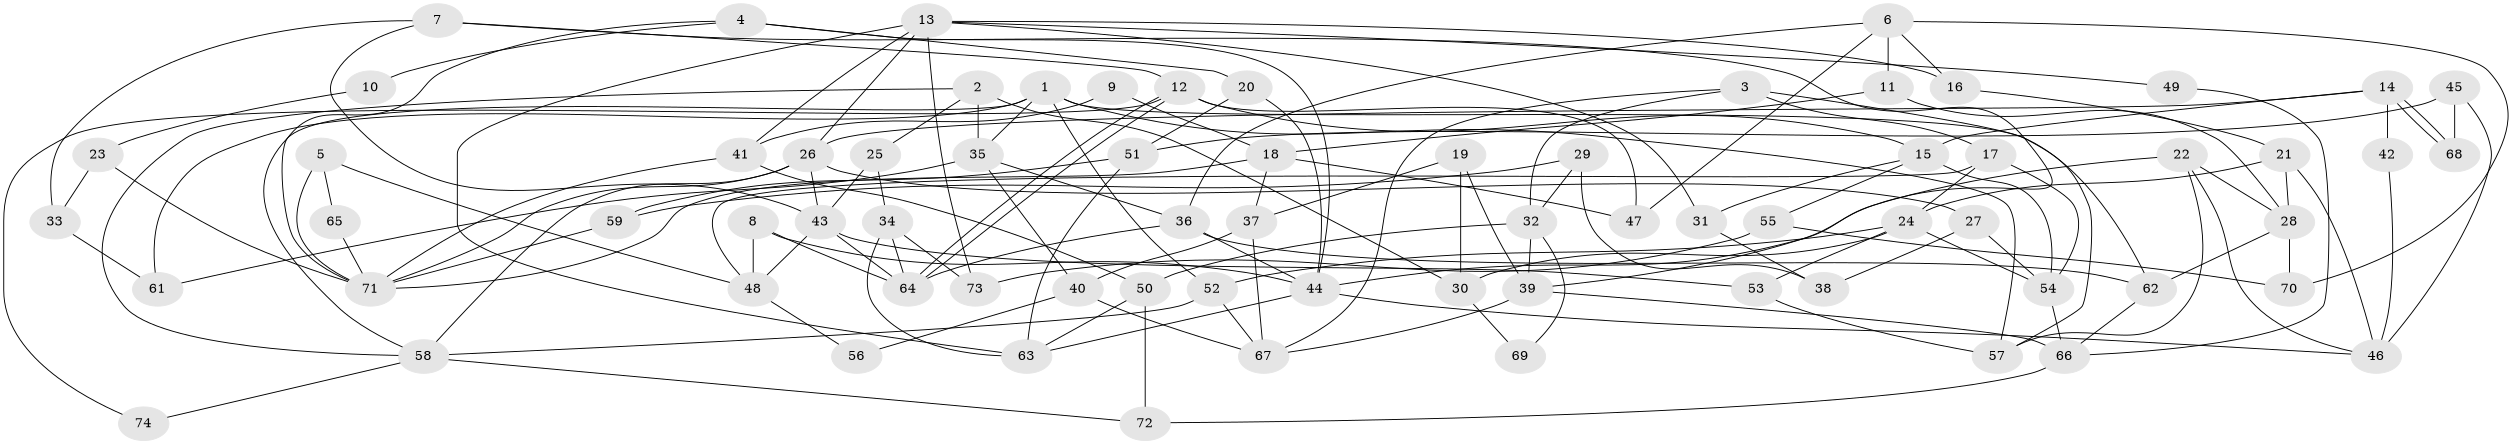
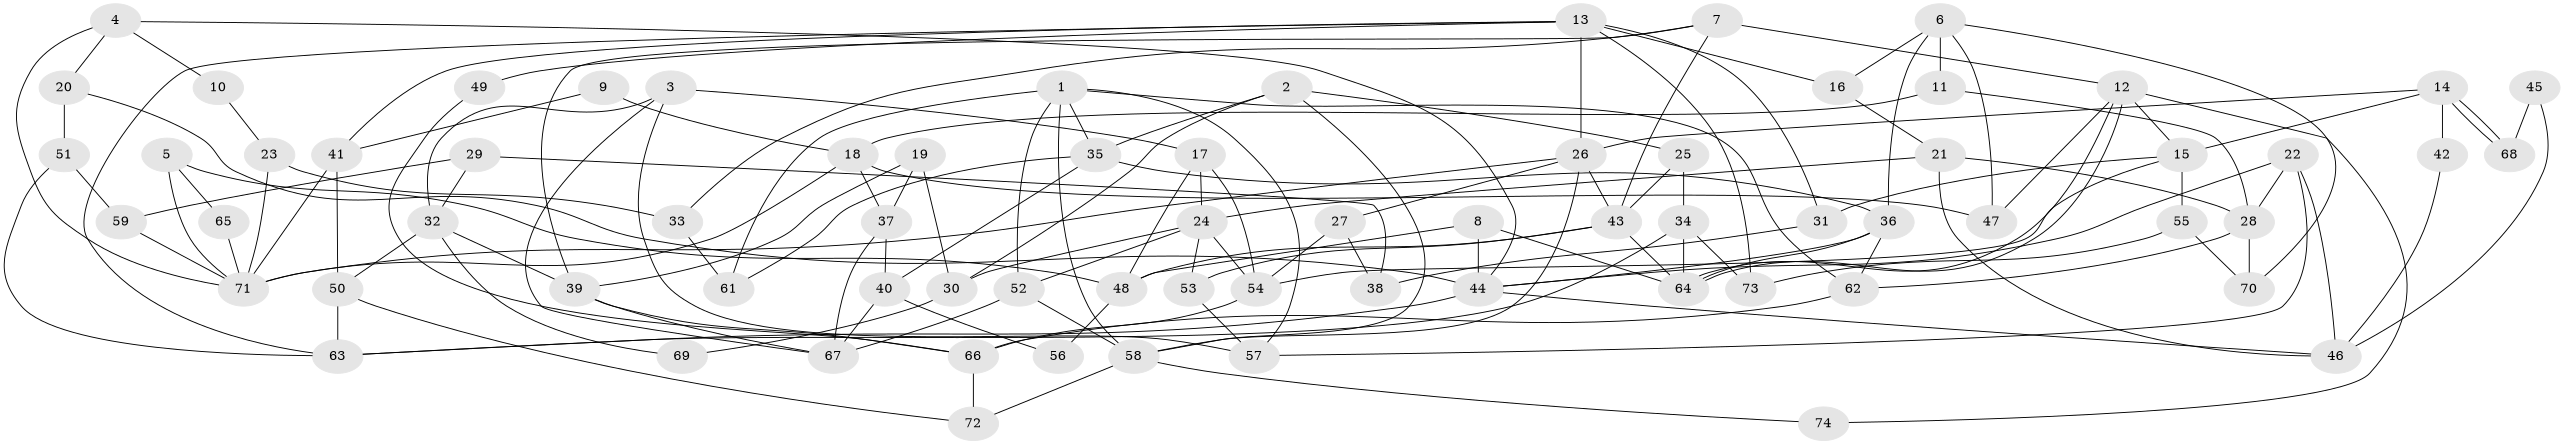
edge "45" -- "51": removed
